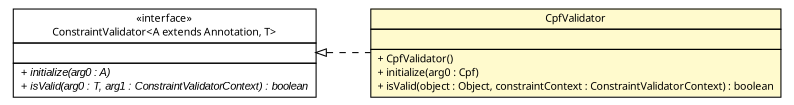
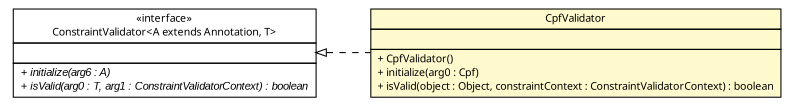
node "ConstraintValidator<A extends Annotation, T>": text "+ initialize(arg0 : A)" -> "+ initialize(arg6 : A)"
